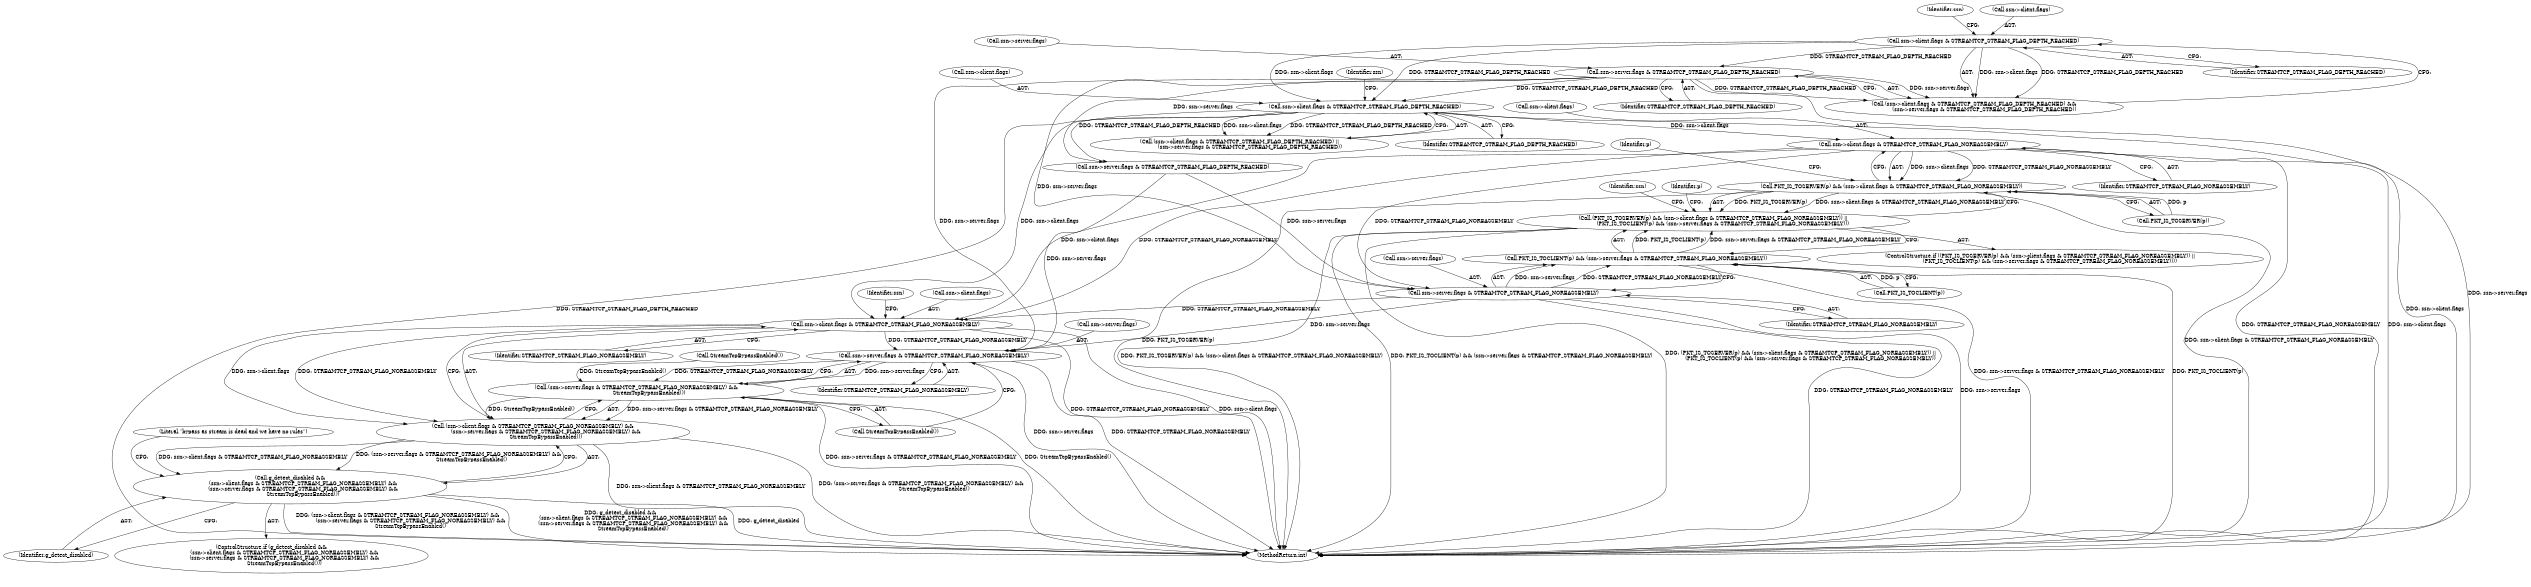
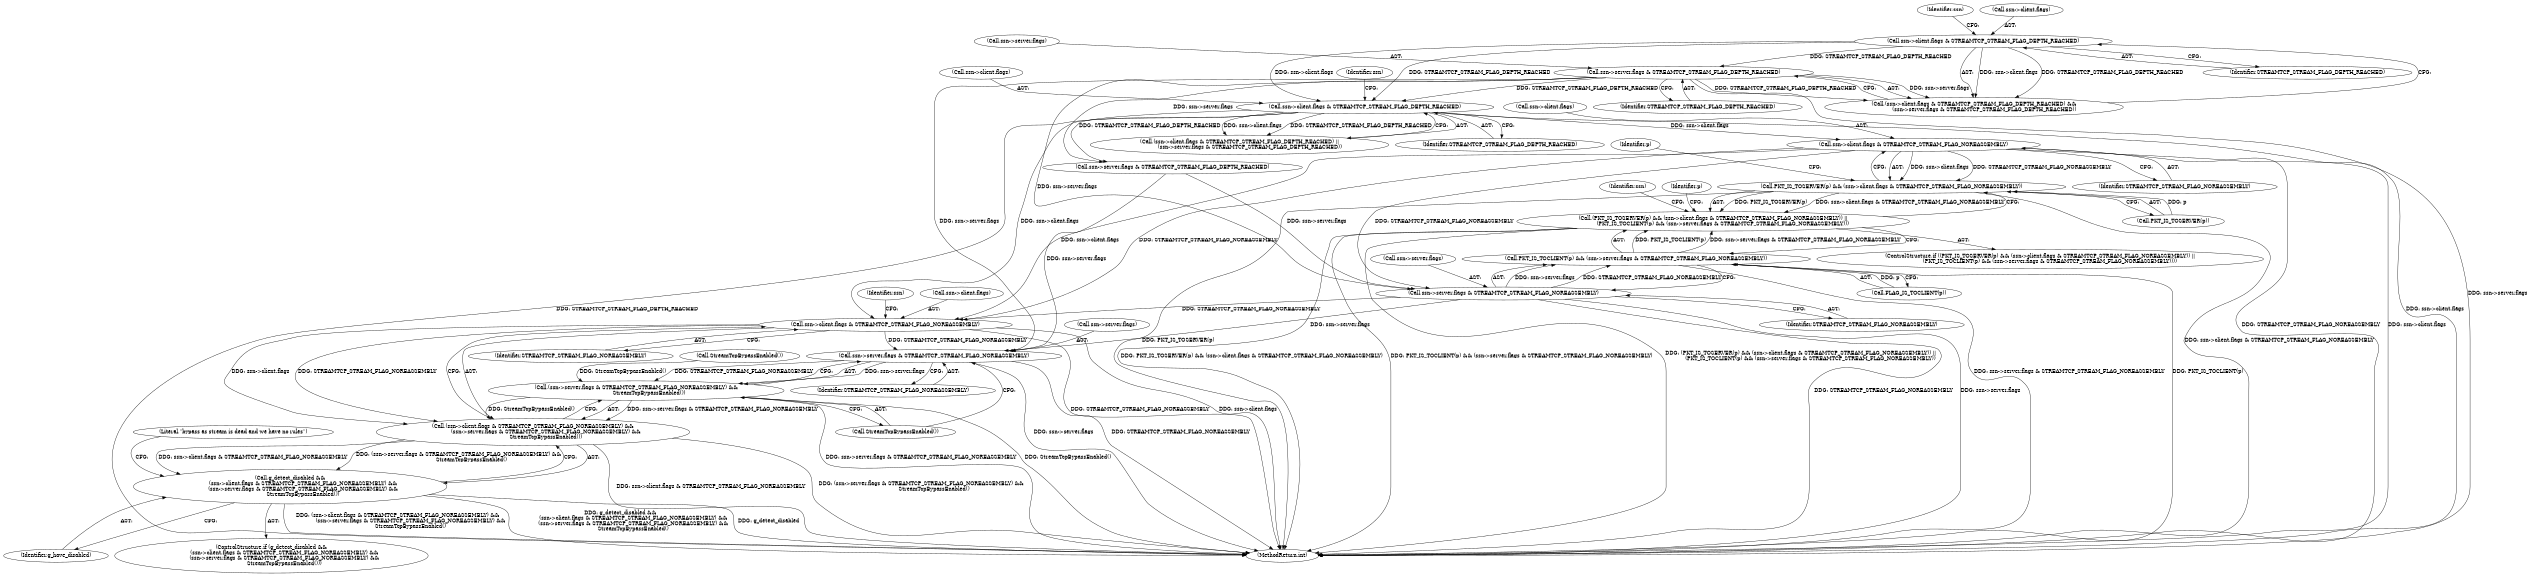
node "(Call,PKT_IS_TOCLIENT(p))": label "(Call,PKT_IS_TOCLIENT(p))" -> "(Call,FLAG_IS_TOCLIENT(p))"
node "(Identifier,g_detect_disabled)": label "(Identifier,g_detect_disabled)" -> "(Identifier,g_have_disabled)"
